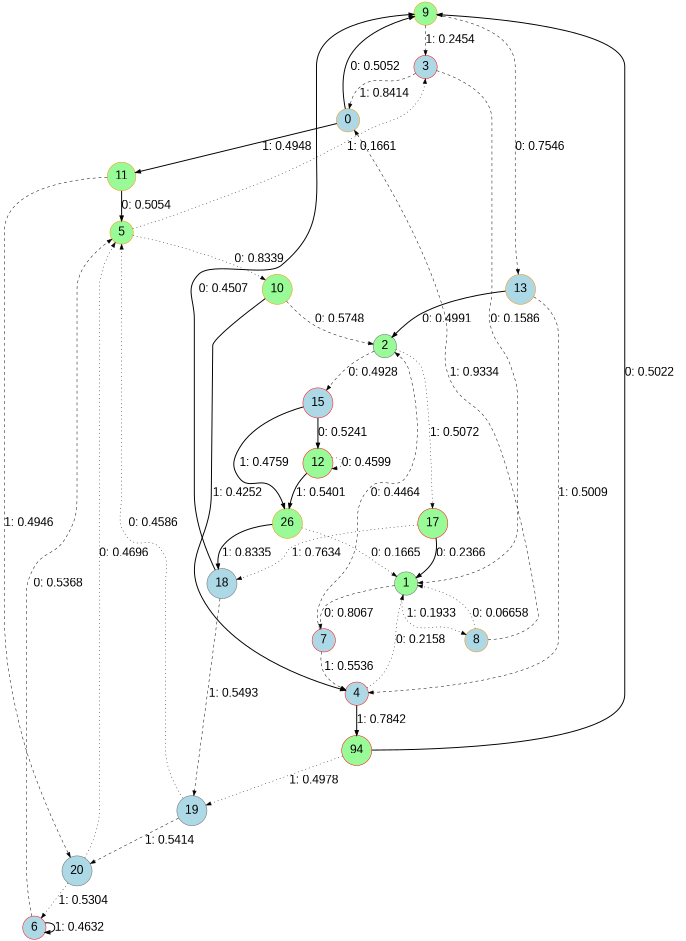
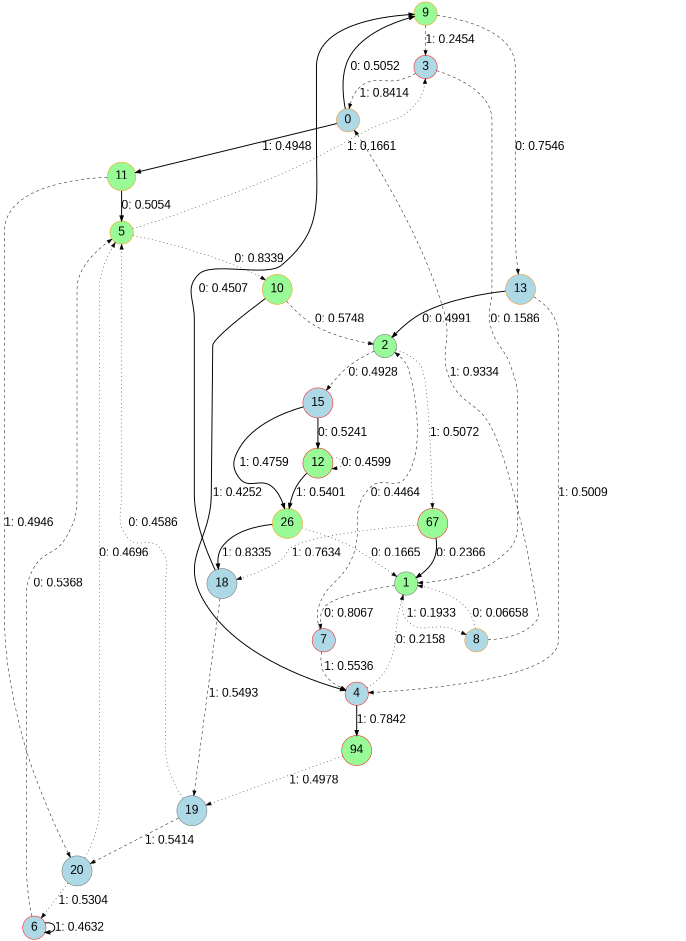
edge "94" -> "9": removed, label "0: 0.5022"
node "17": label "17" -> "67"
